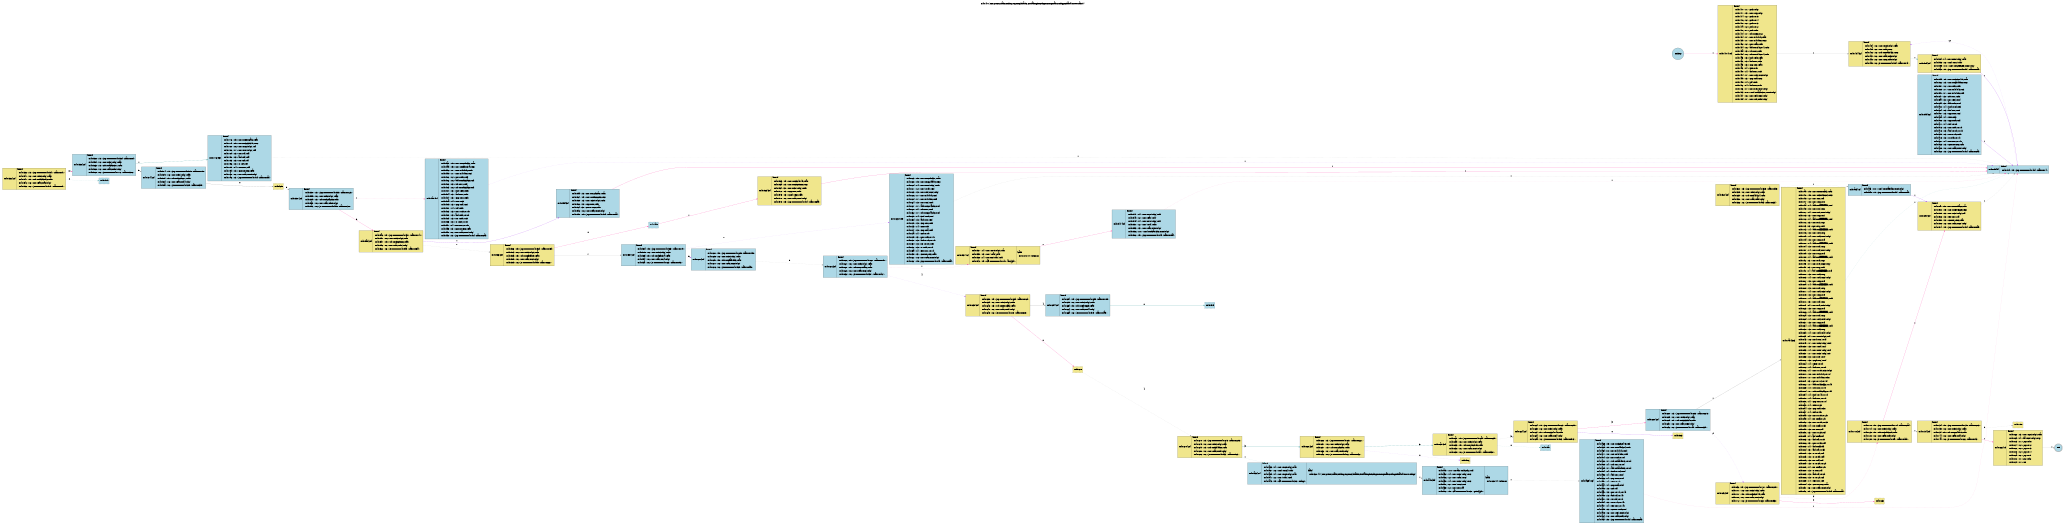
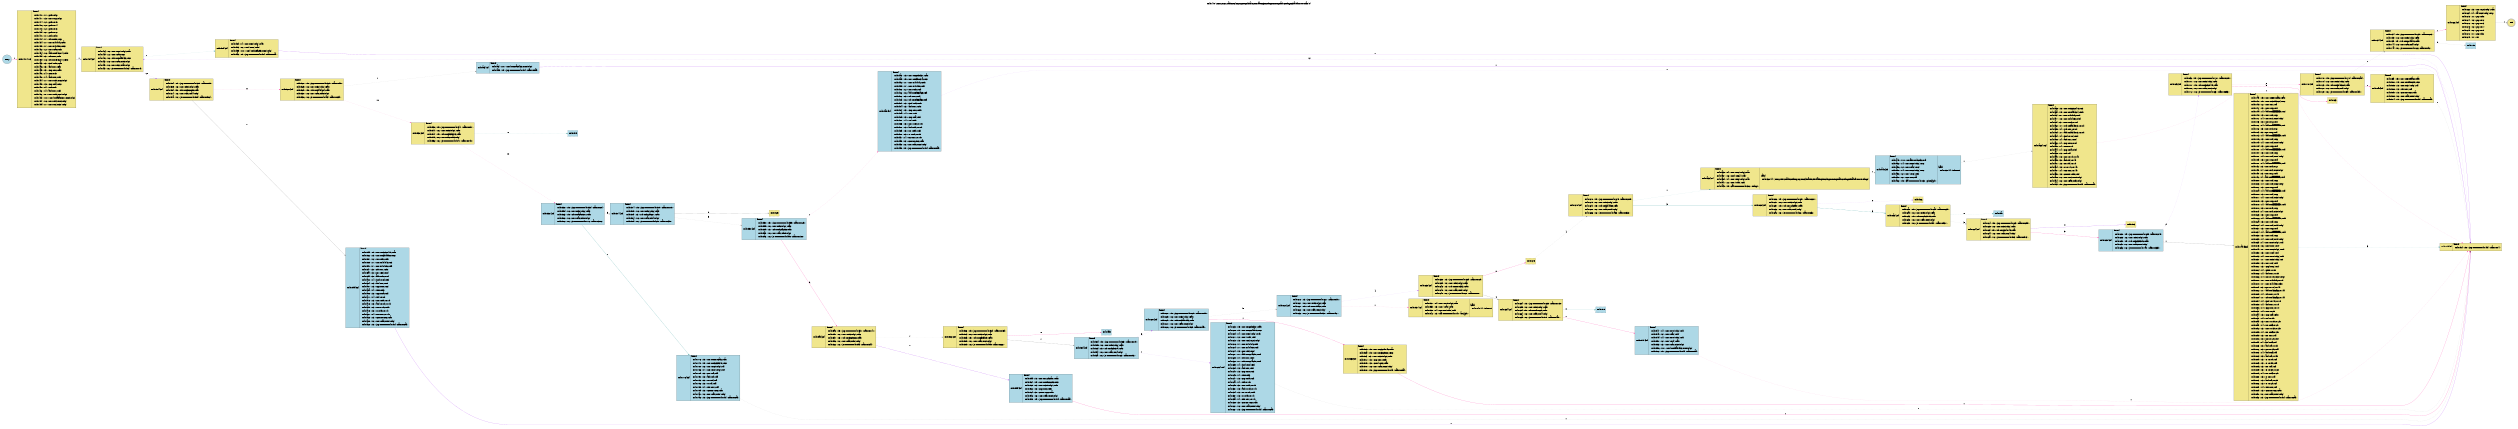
node "Desktop": label "Desktop" -> "Entry"
node "0x401504 [28]": added
edge "0x401520 [28]" -> "0x40153c [28]": added, label "10"
node "0x401d1f [5]": fillcolor lightblue -> khaki
edge "0x401b25" -> "0x401590 [28]": now "0x401574 [28]" -> "0x401590 [28]"
edge "0x401acf [15]" -> "0x4018fb [30]": now "0x401acf [15]" -> "0x401d1f [5]"
edge "0x4017ab [336]" -> "0x401d1f [5]": label " 1" -> " 3"
edge "0x401ade" -> "0x401965 [30]": now "0x401600 [28]" -> "0x401965 [30]"
edge "0x401937 [16]" -> "0x401947 [30]": now "0x401654 [28]" -> "0x401947 [30]"
node "0x401654 [28]": fillcolor lightblue -> khaki
node "0x401750": fillcolor khaki -> lightblue
node "Exit": fillcolor lightblue -> khaki
node "0x401a33 [21]": fillcolor lightblue -> khaki
node "0x401a65 [106]": fillcolor lightblue -> khaki
